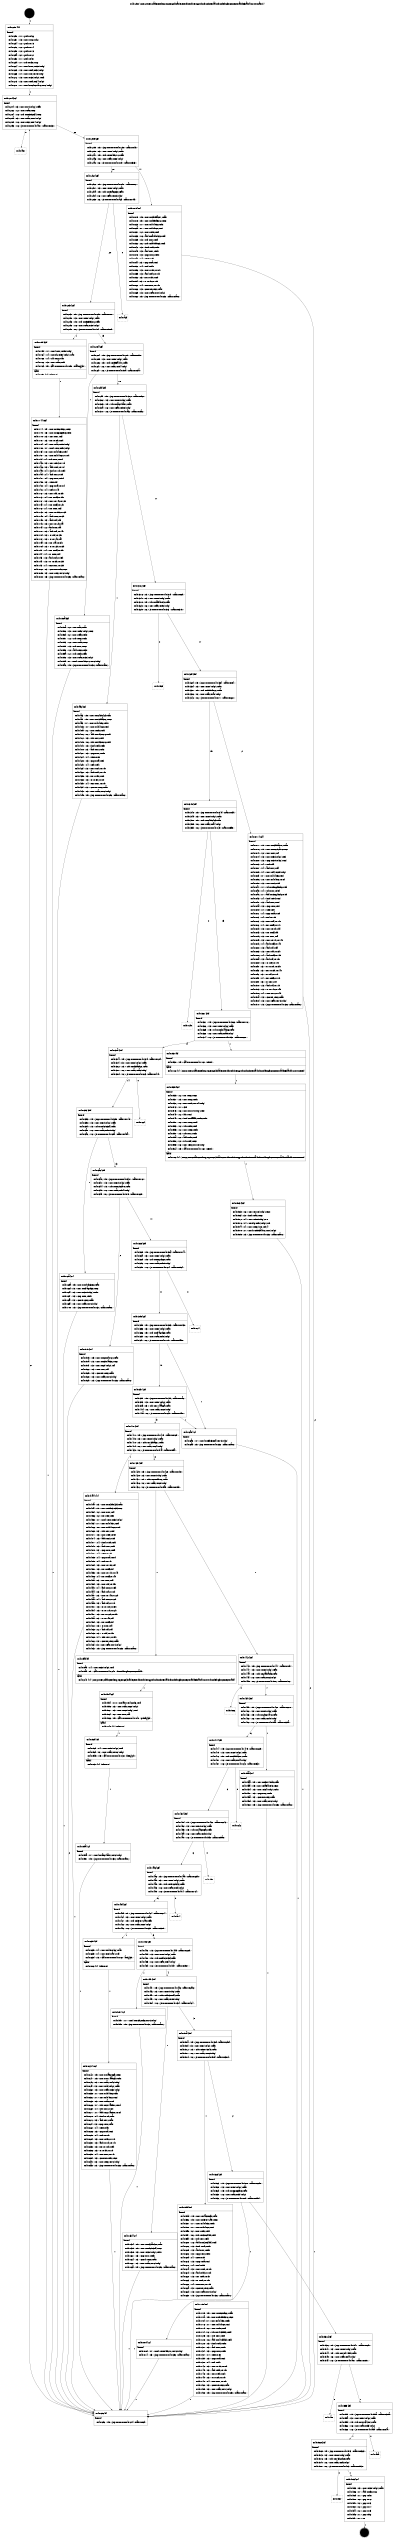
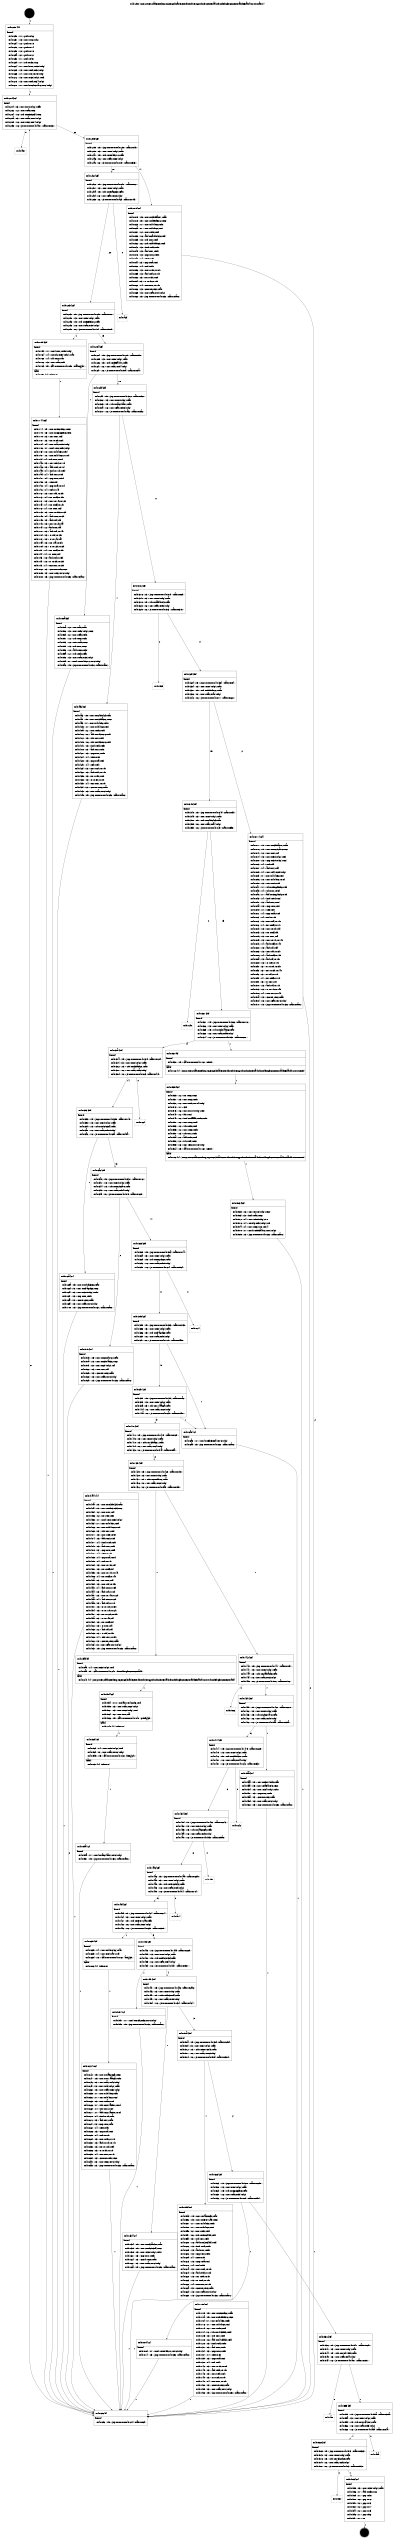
edge "0x401410 [25]" -> "0x401b4a [141]": removed, label "1"
